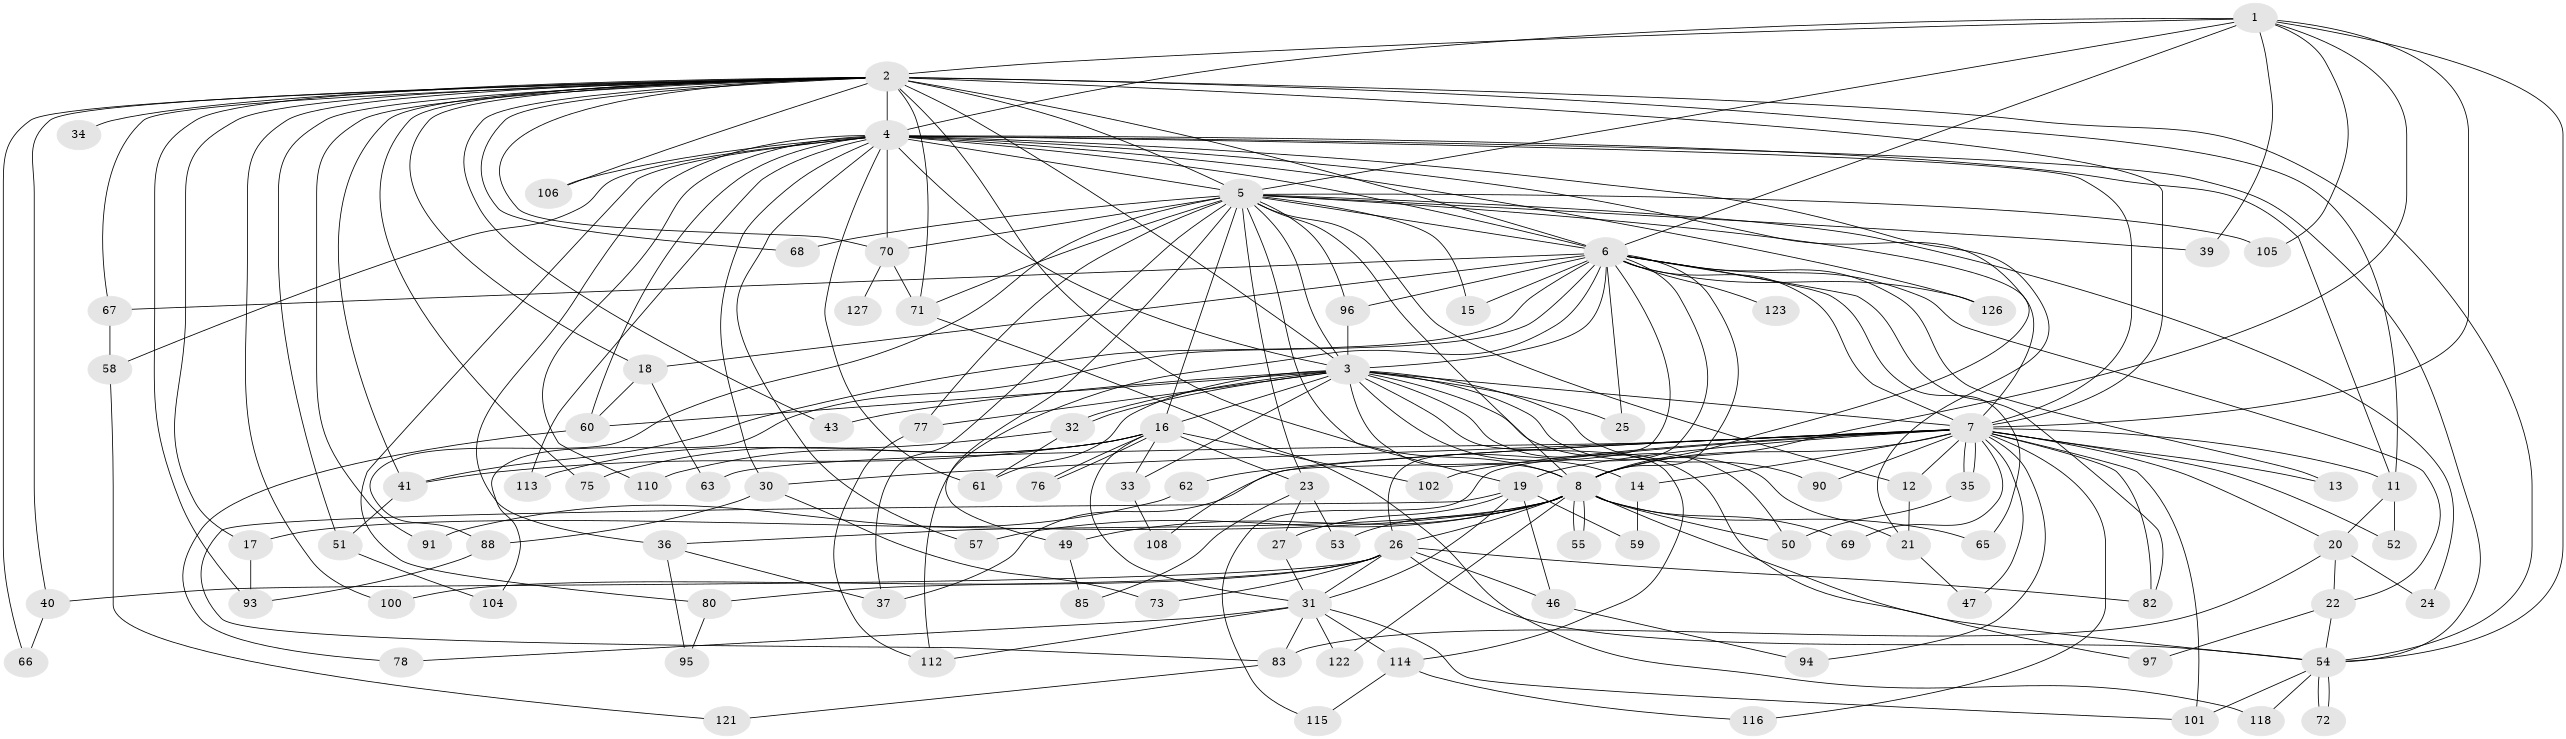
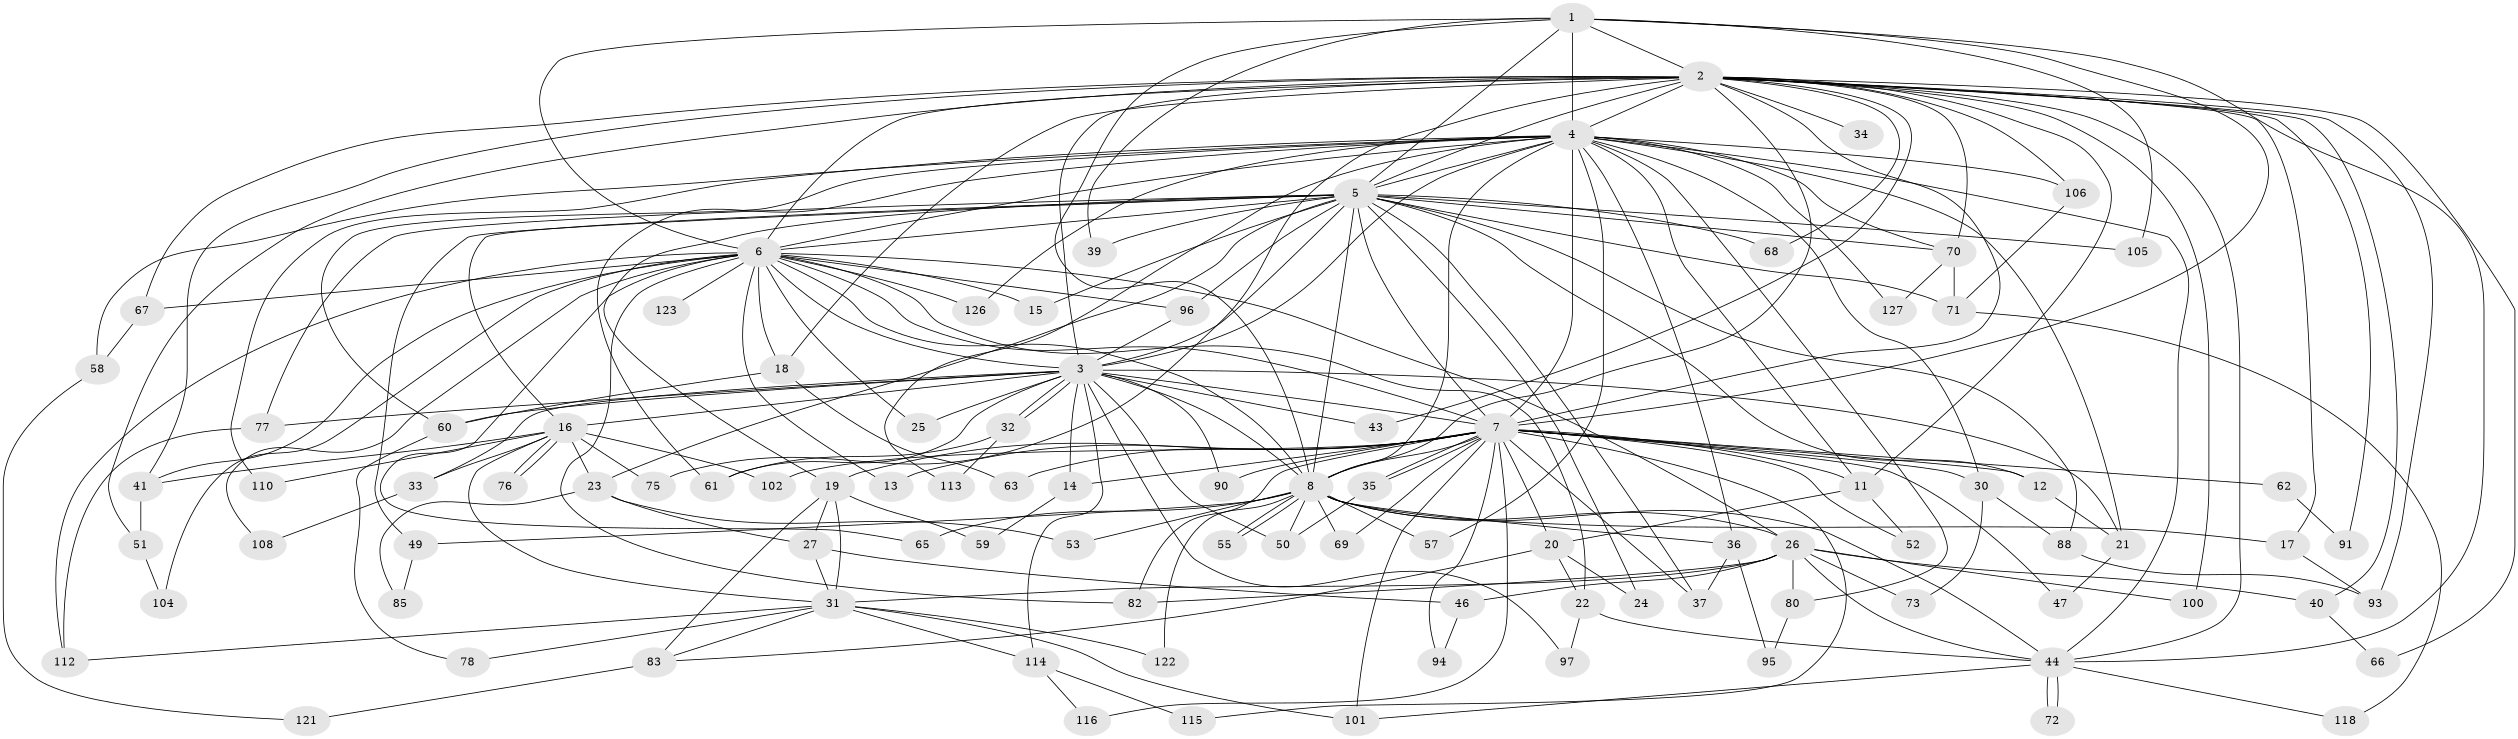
edge "4" -- "127": added
edge "2" -- "71": now "106" -- "71"
edge "19" -- "46": now "27" -- "46"
node "54": label "54" -> "44"
